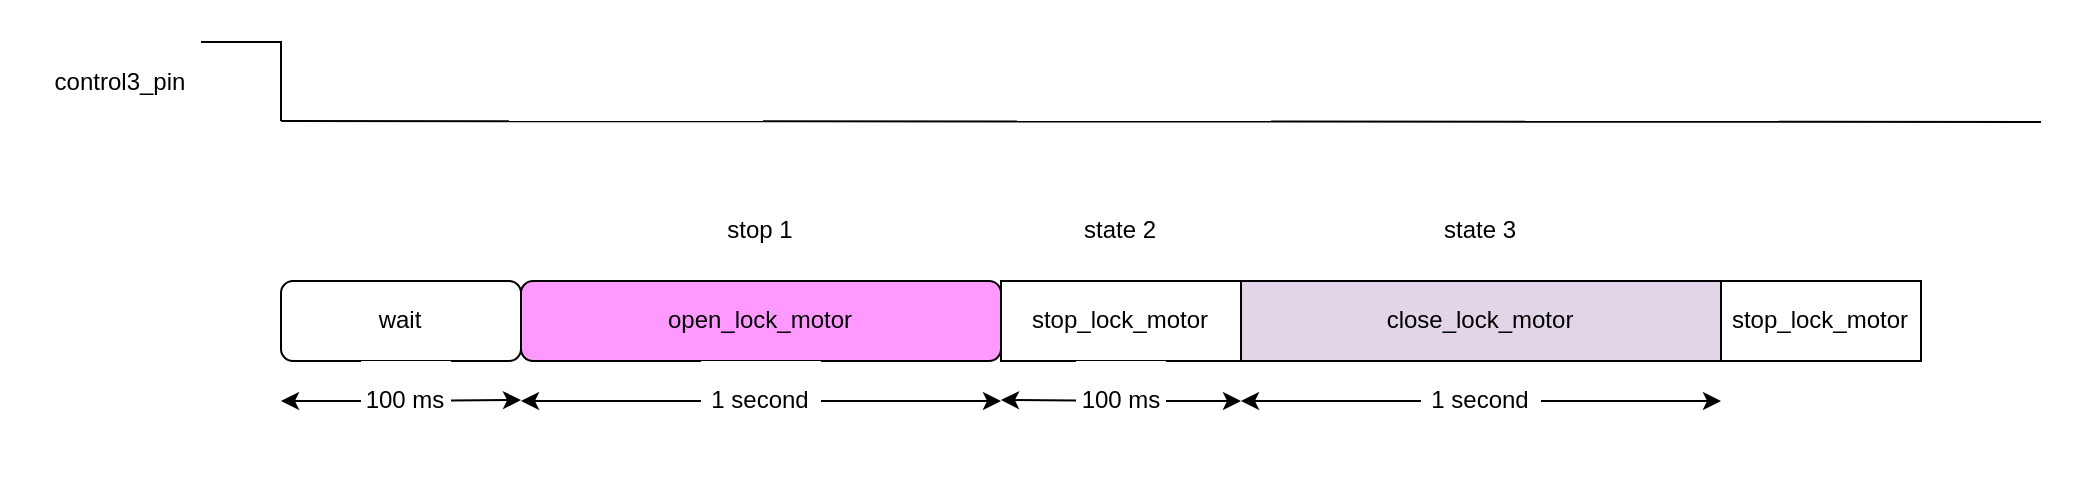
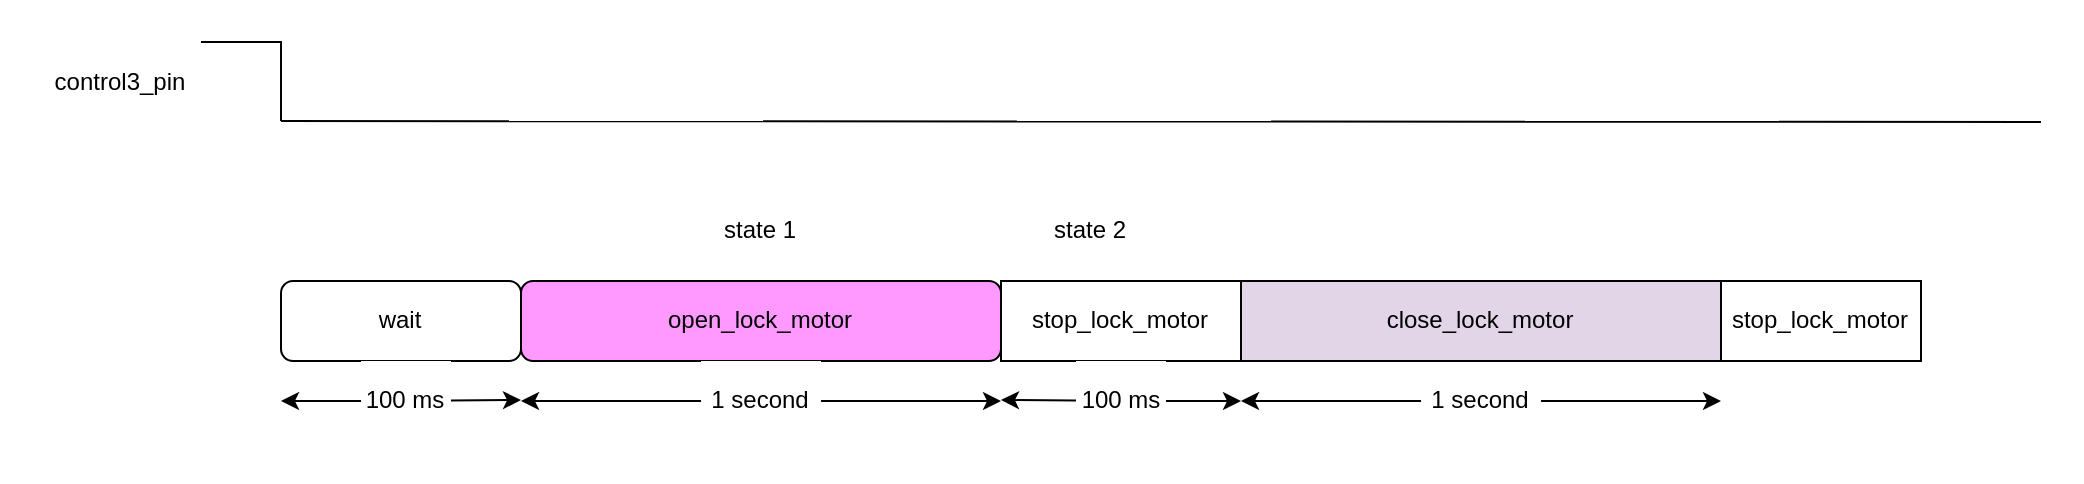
node "stop 1": label "stop 1" -> "state 1"
node "state 2": moved (1121, 231) -> (1091, 231)
node "state 3": removed
